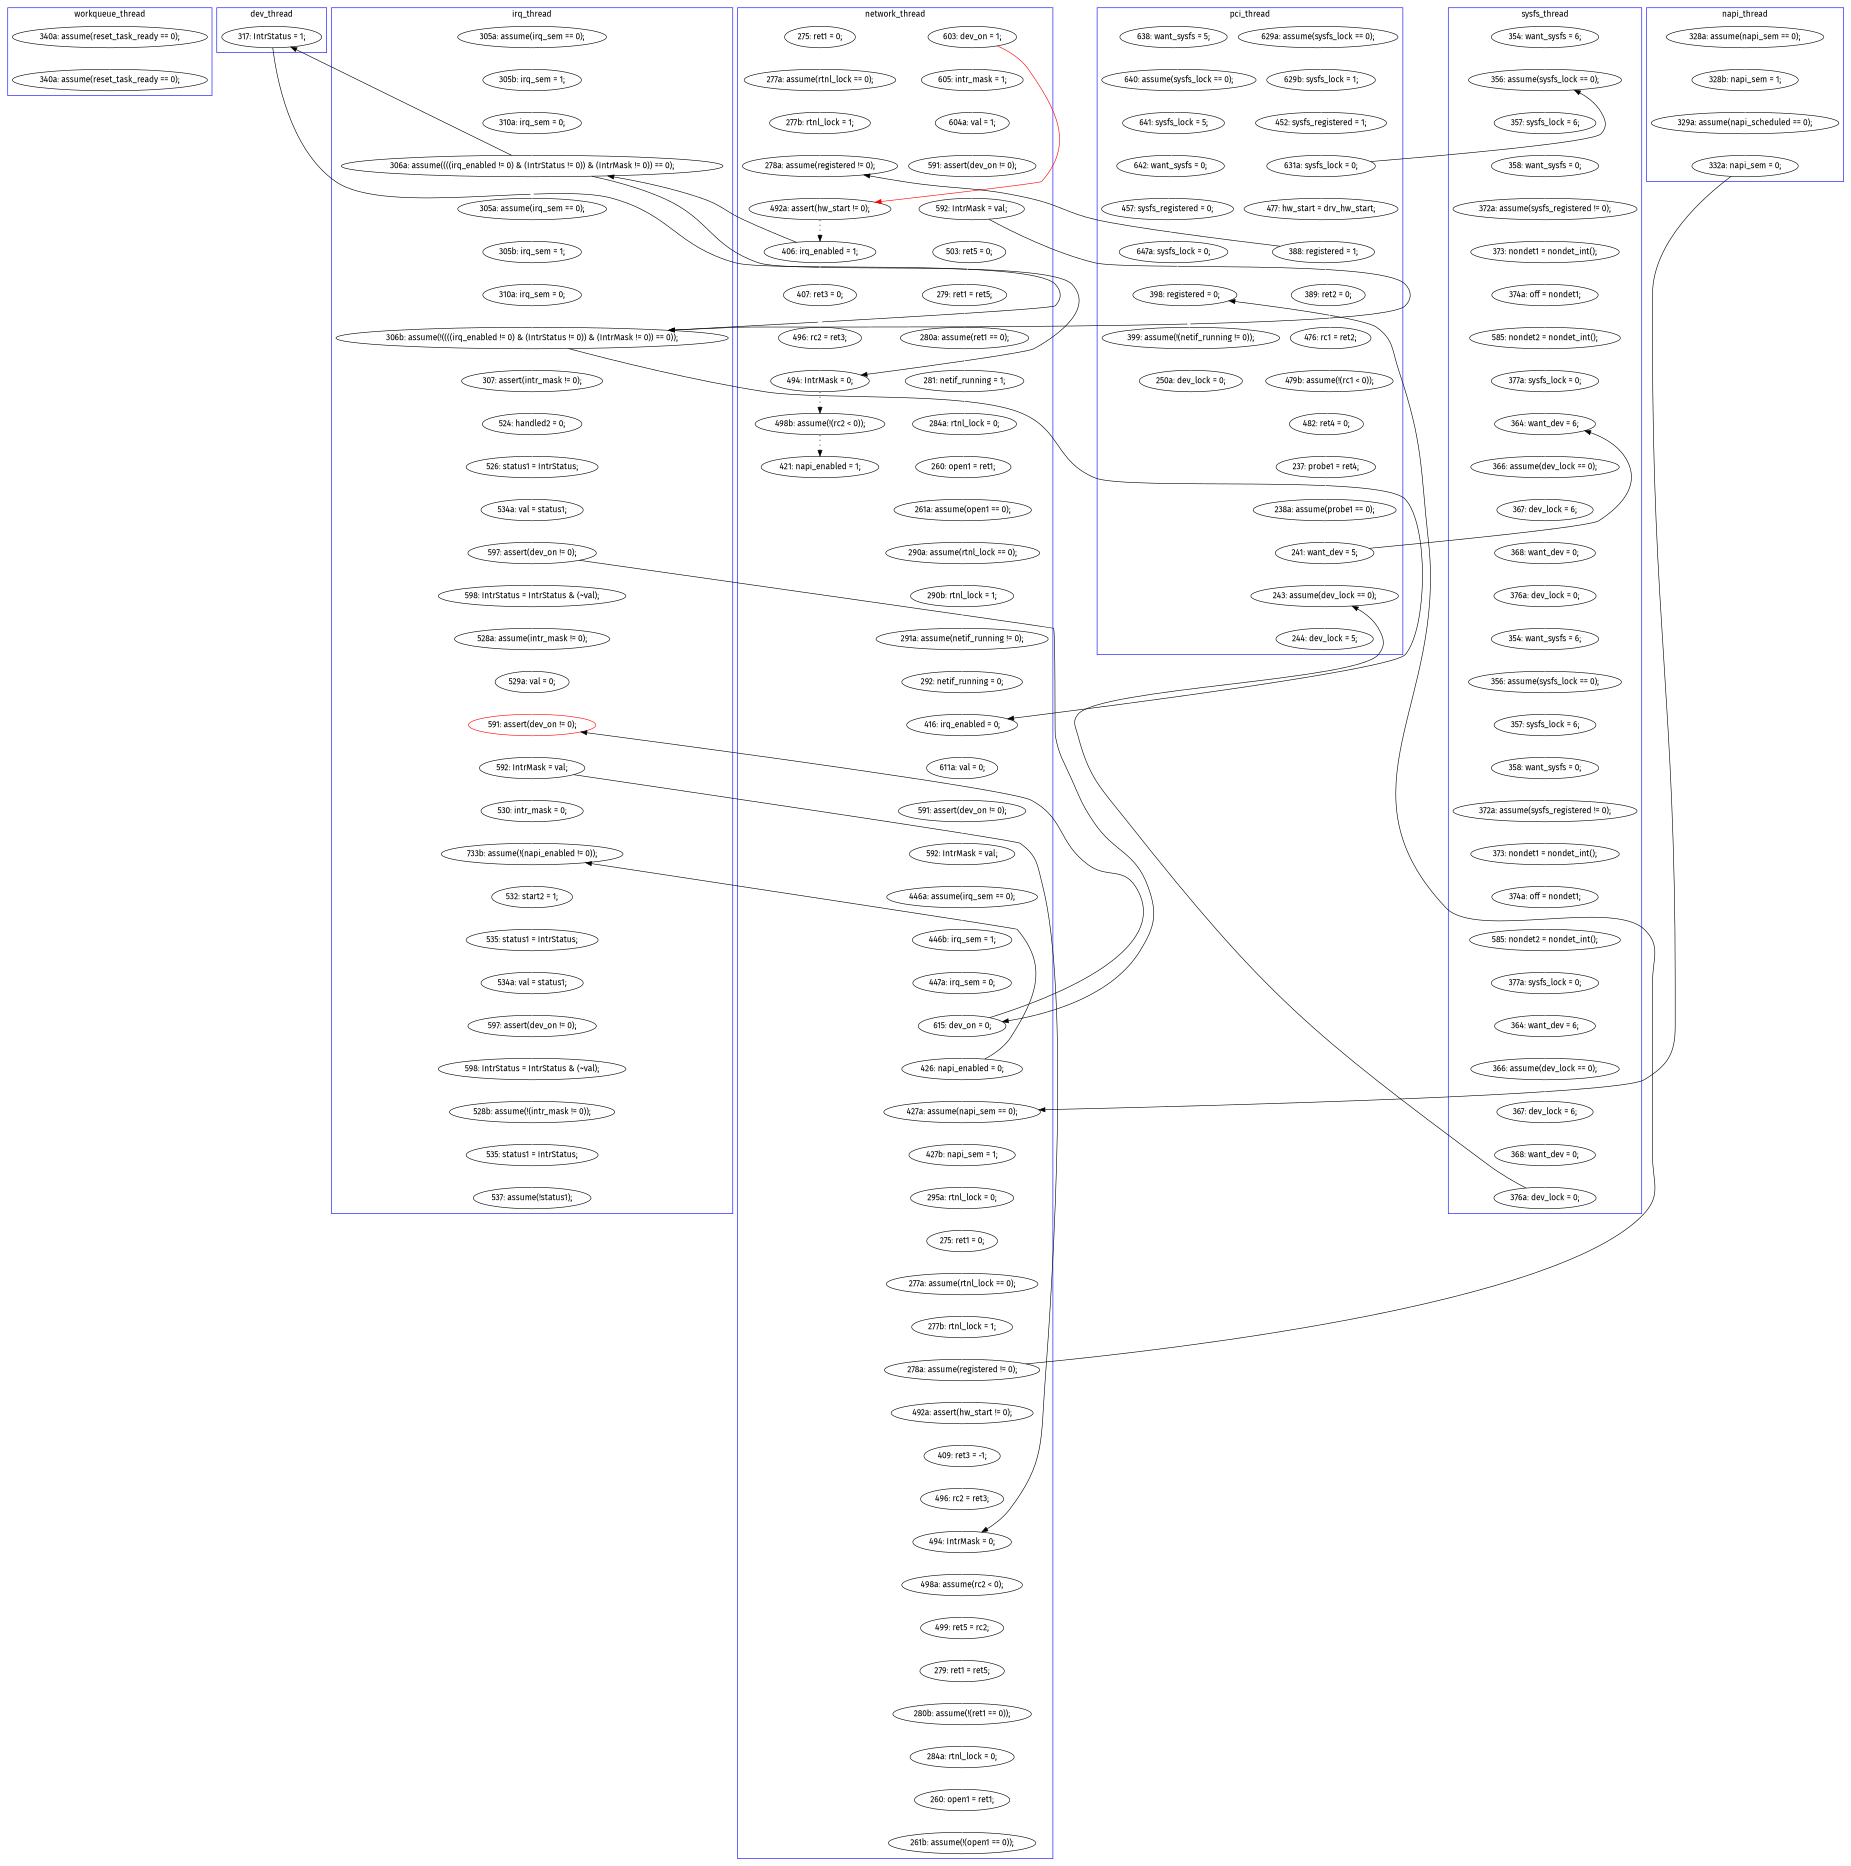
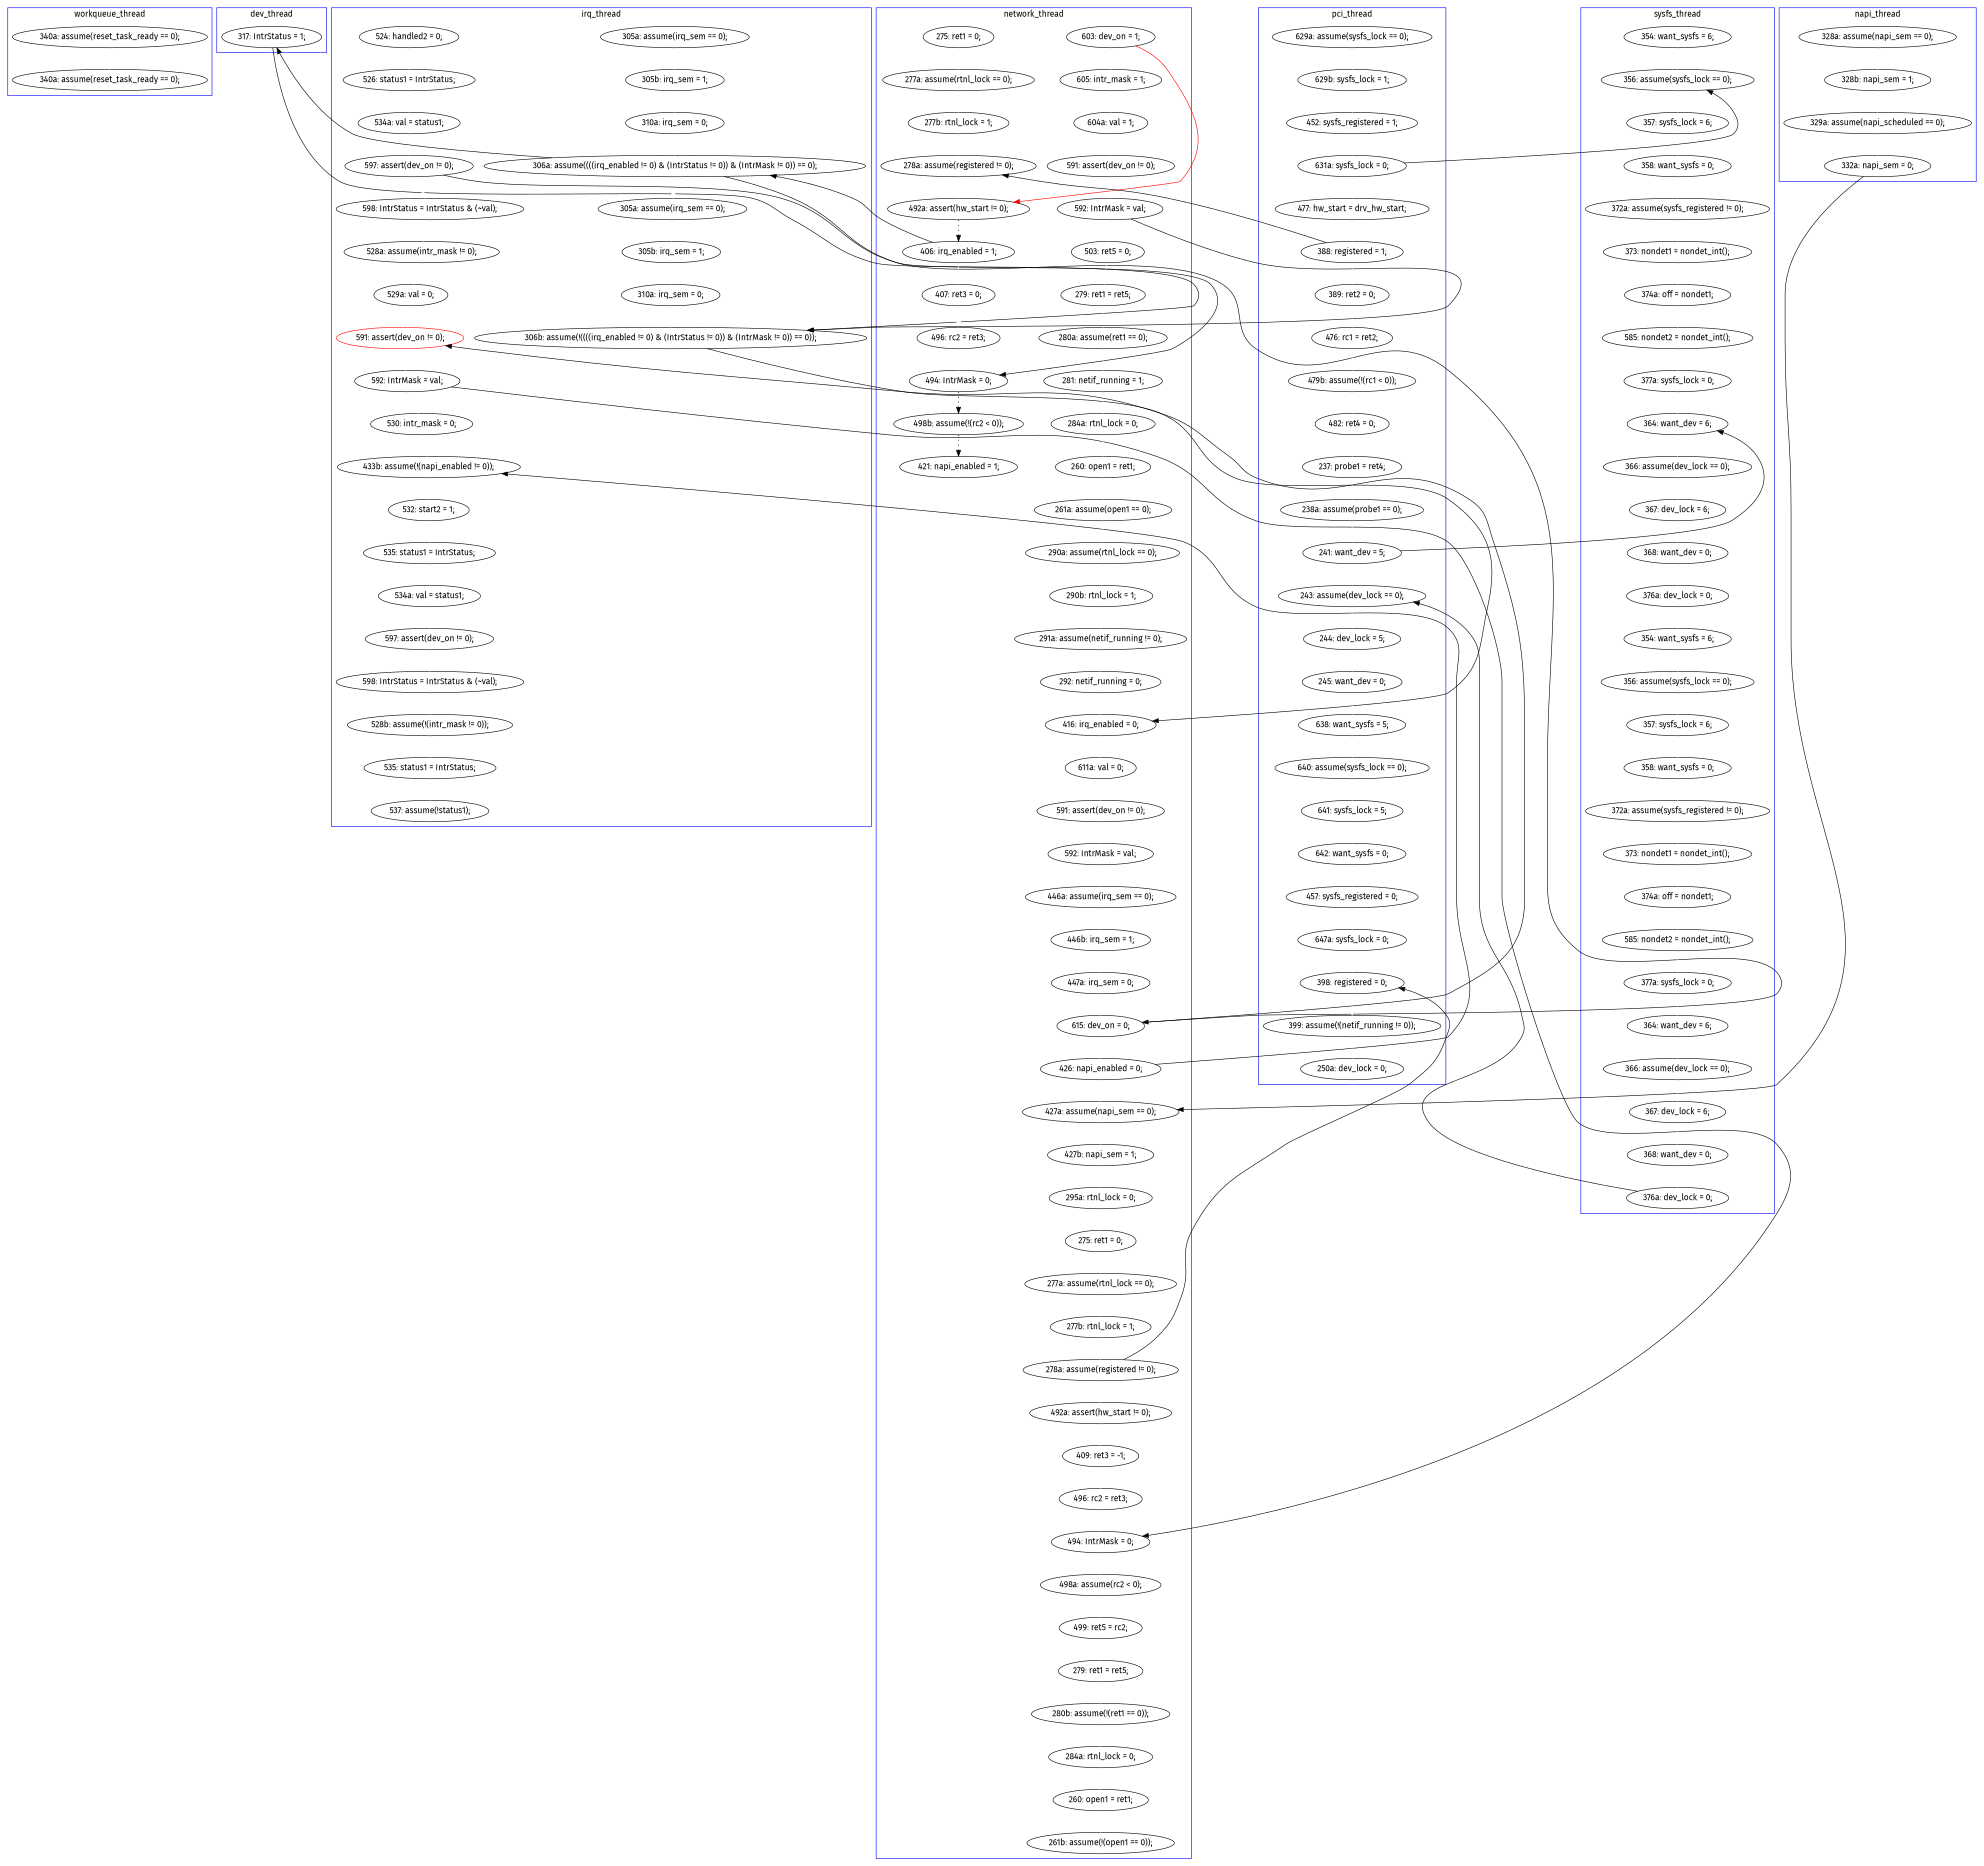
node "307: assert(intr_mask != 0);": removed
node "245: want_dev = 0;": added
node "733b: assume(!(napi_enabled != 0));": label "733b: assume(!(napi_enabled != 0));" -> "433b: assume(!(napi_enabled != 0));"
